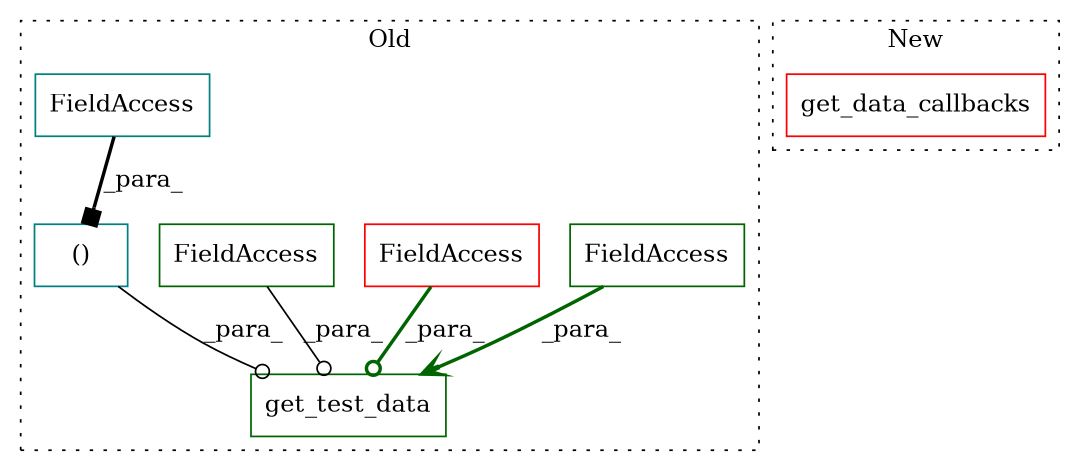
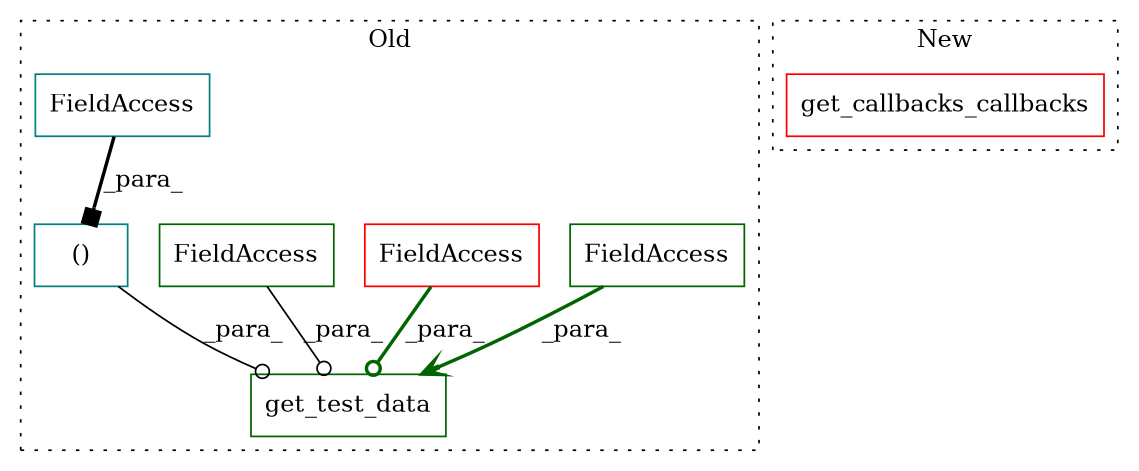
node "get_data_callbacks": label "get_data_callbacks" -> "get_callbacks_callbacks"
